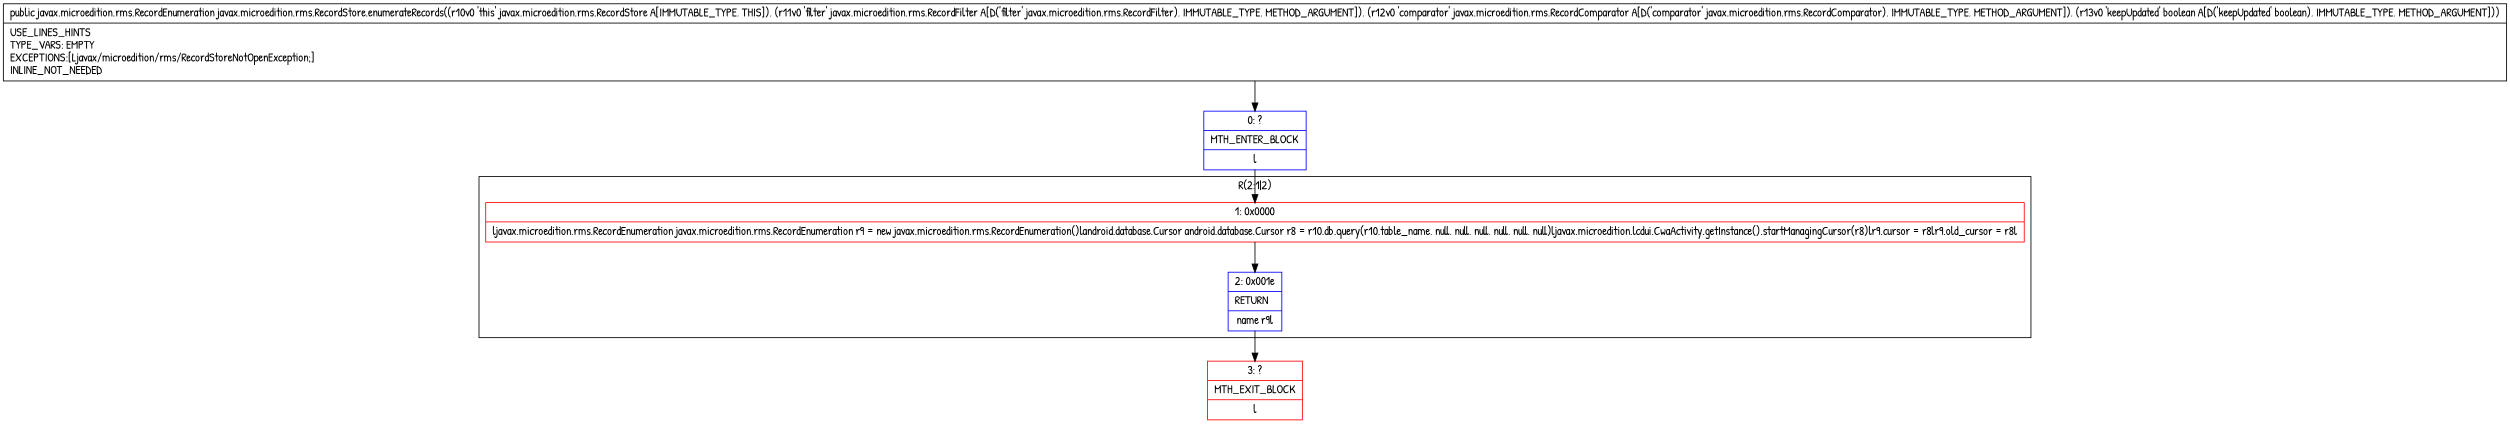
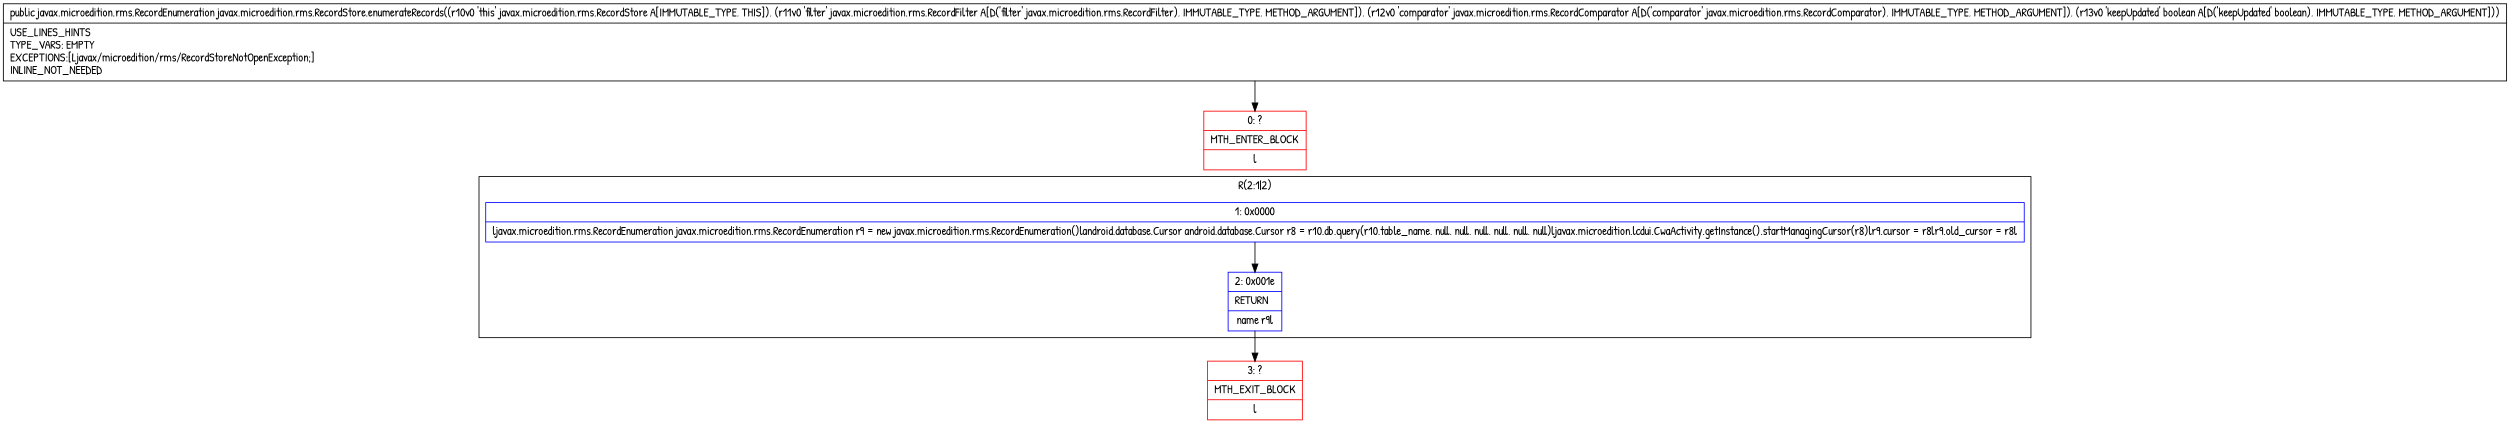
node "0: ?": color blue -> red
edge "0: ?" -> "1: 0x0000": removed
node "1: 0x0000": color red -> blue
